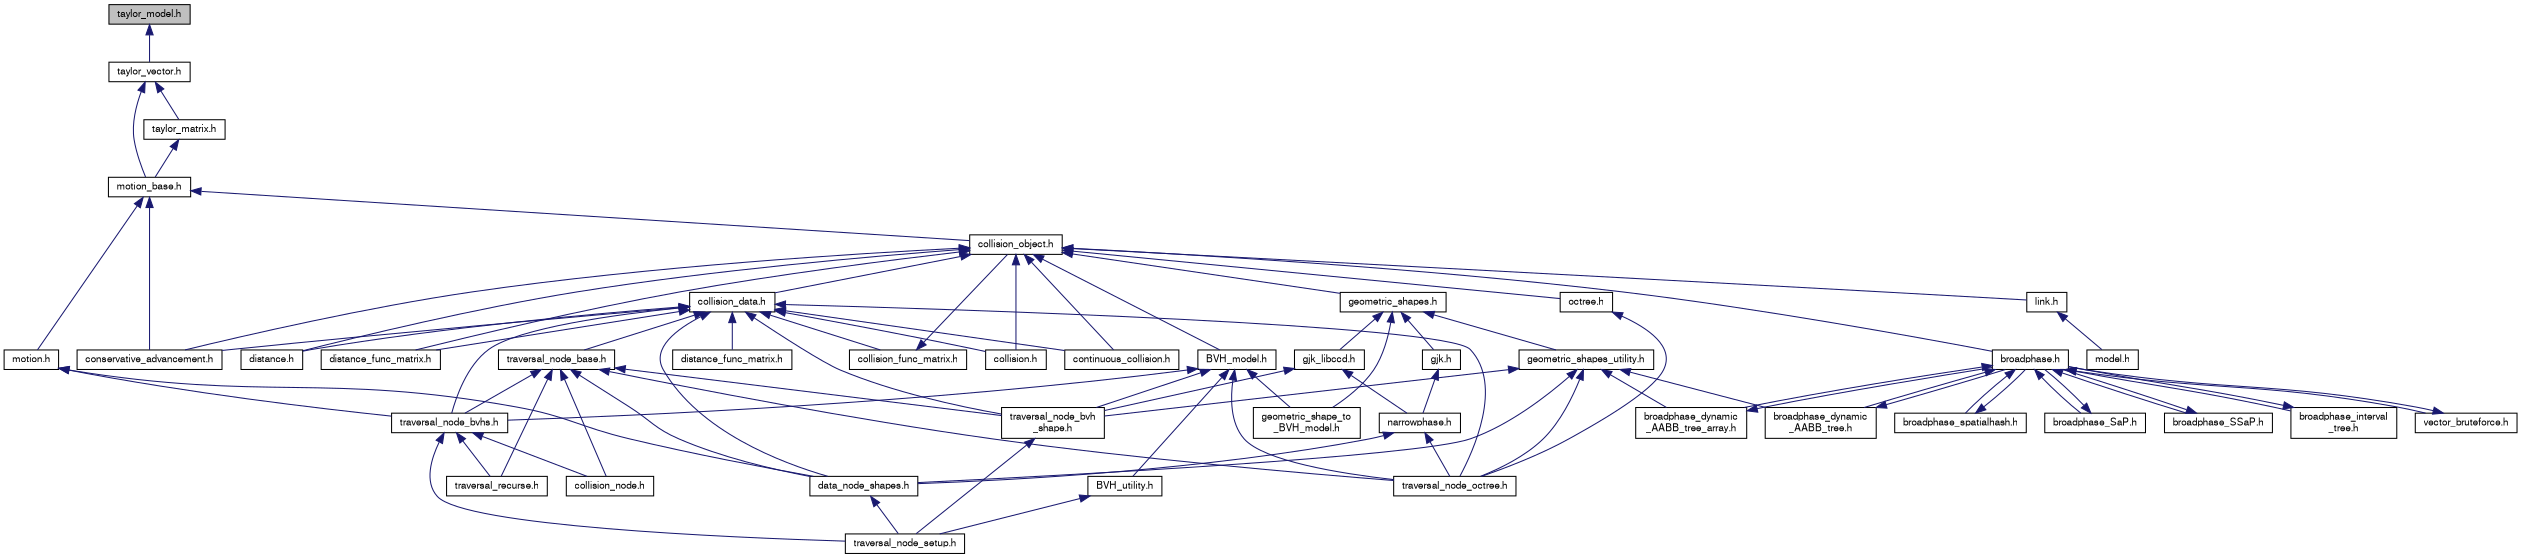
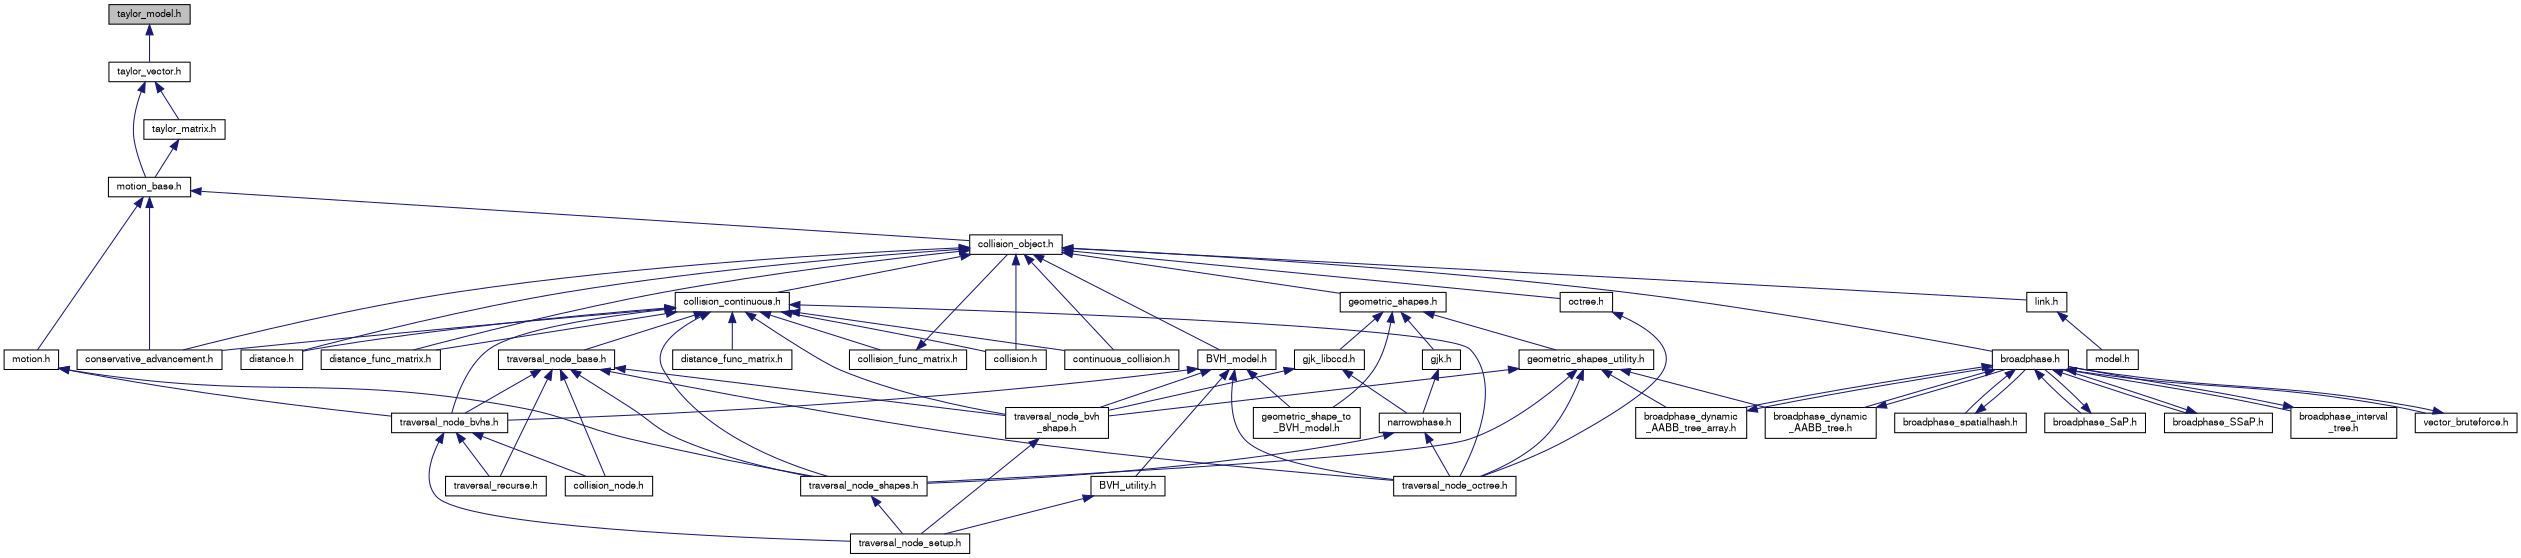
node "collision_data.h": label "collision_data.h" -> "collision_continuous.h"
node "data_node_shapes.h": label "data_node_shapes.h" -> "traversal_node_shapes.h"
